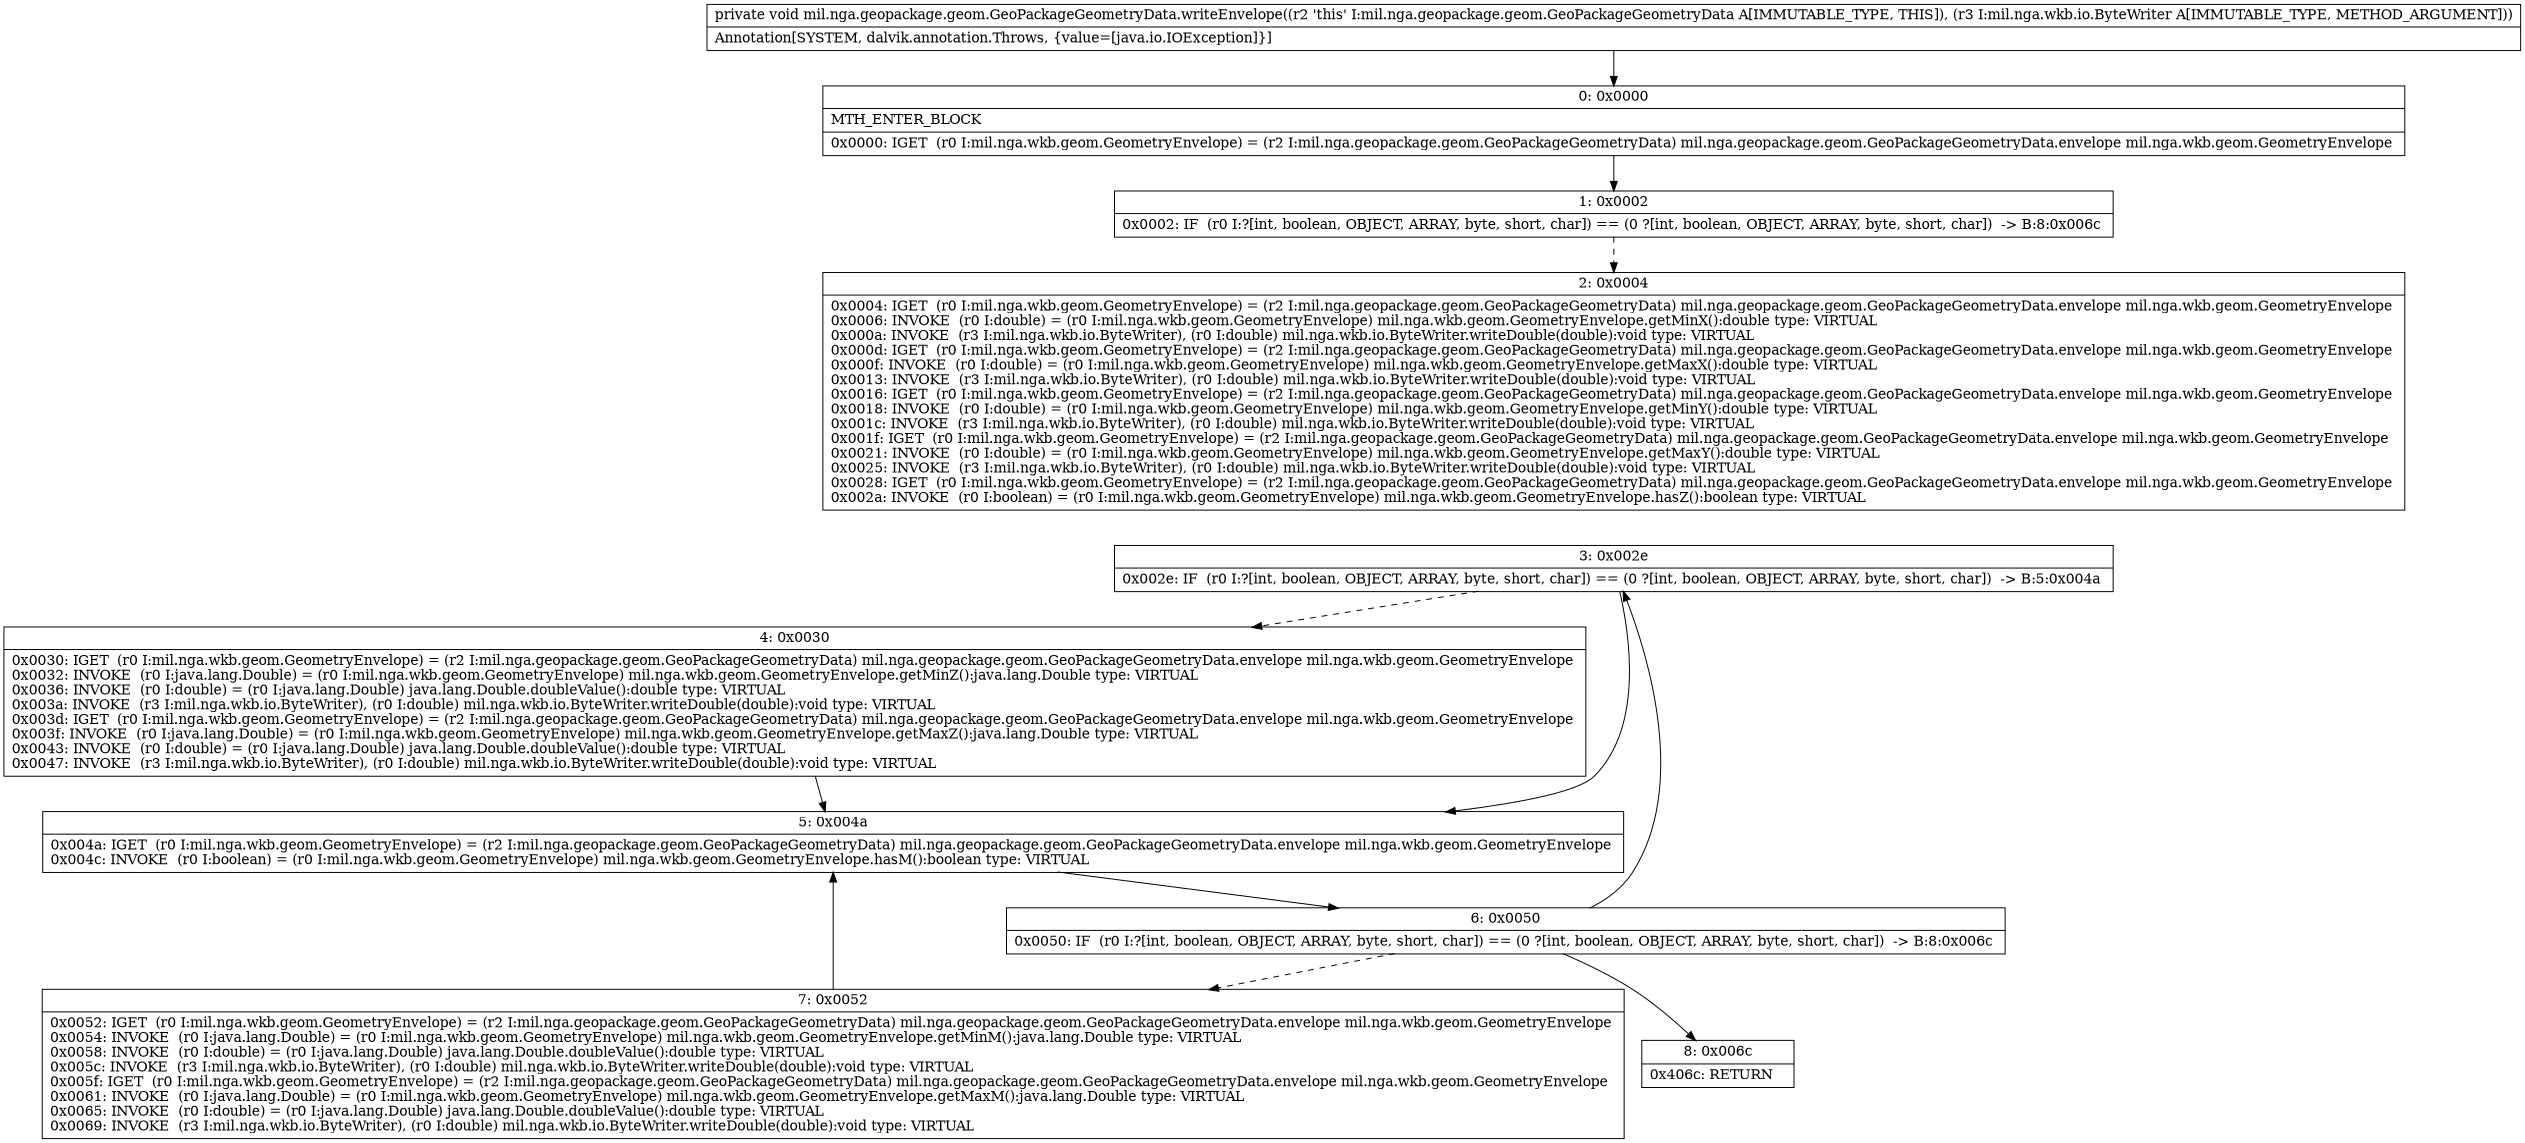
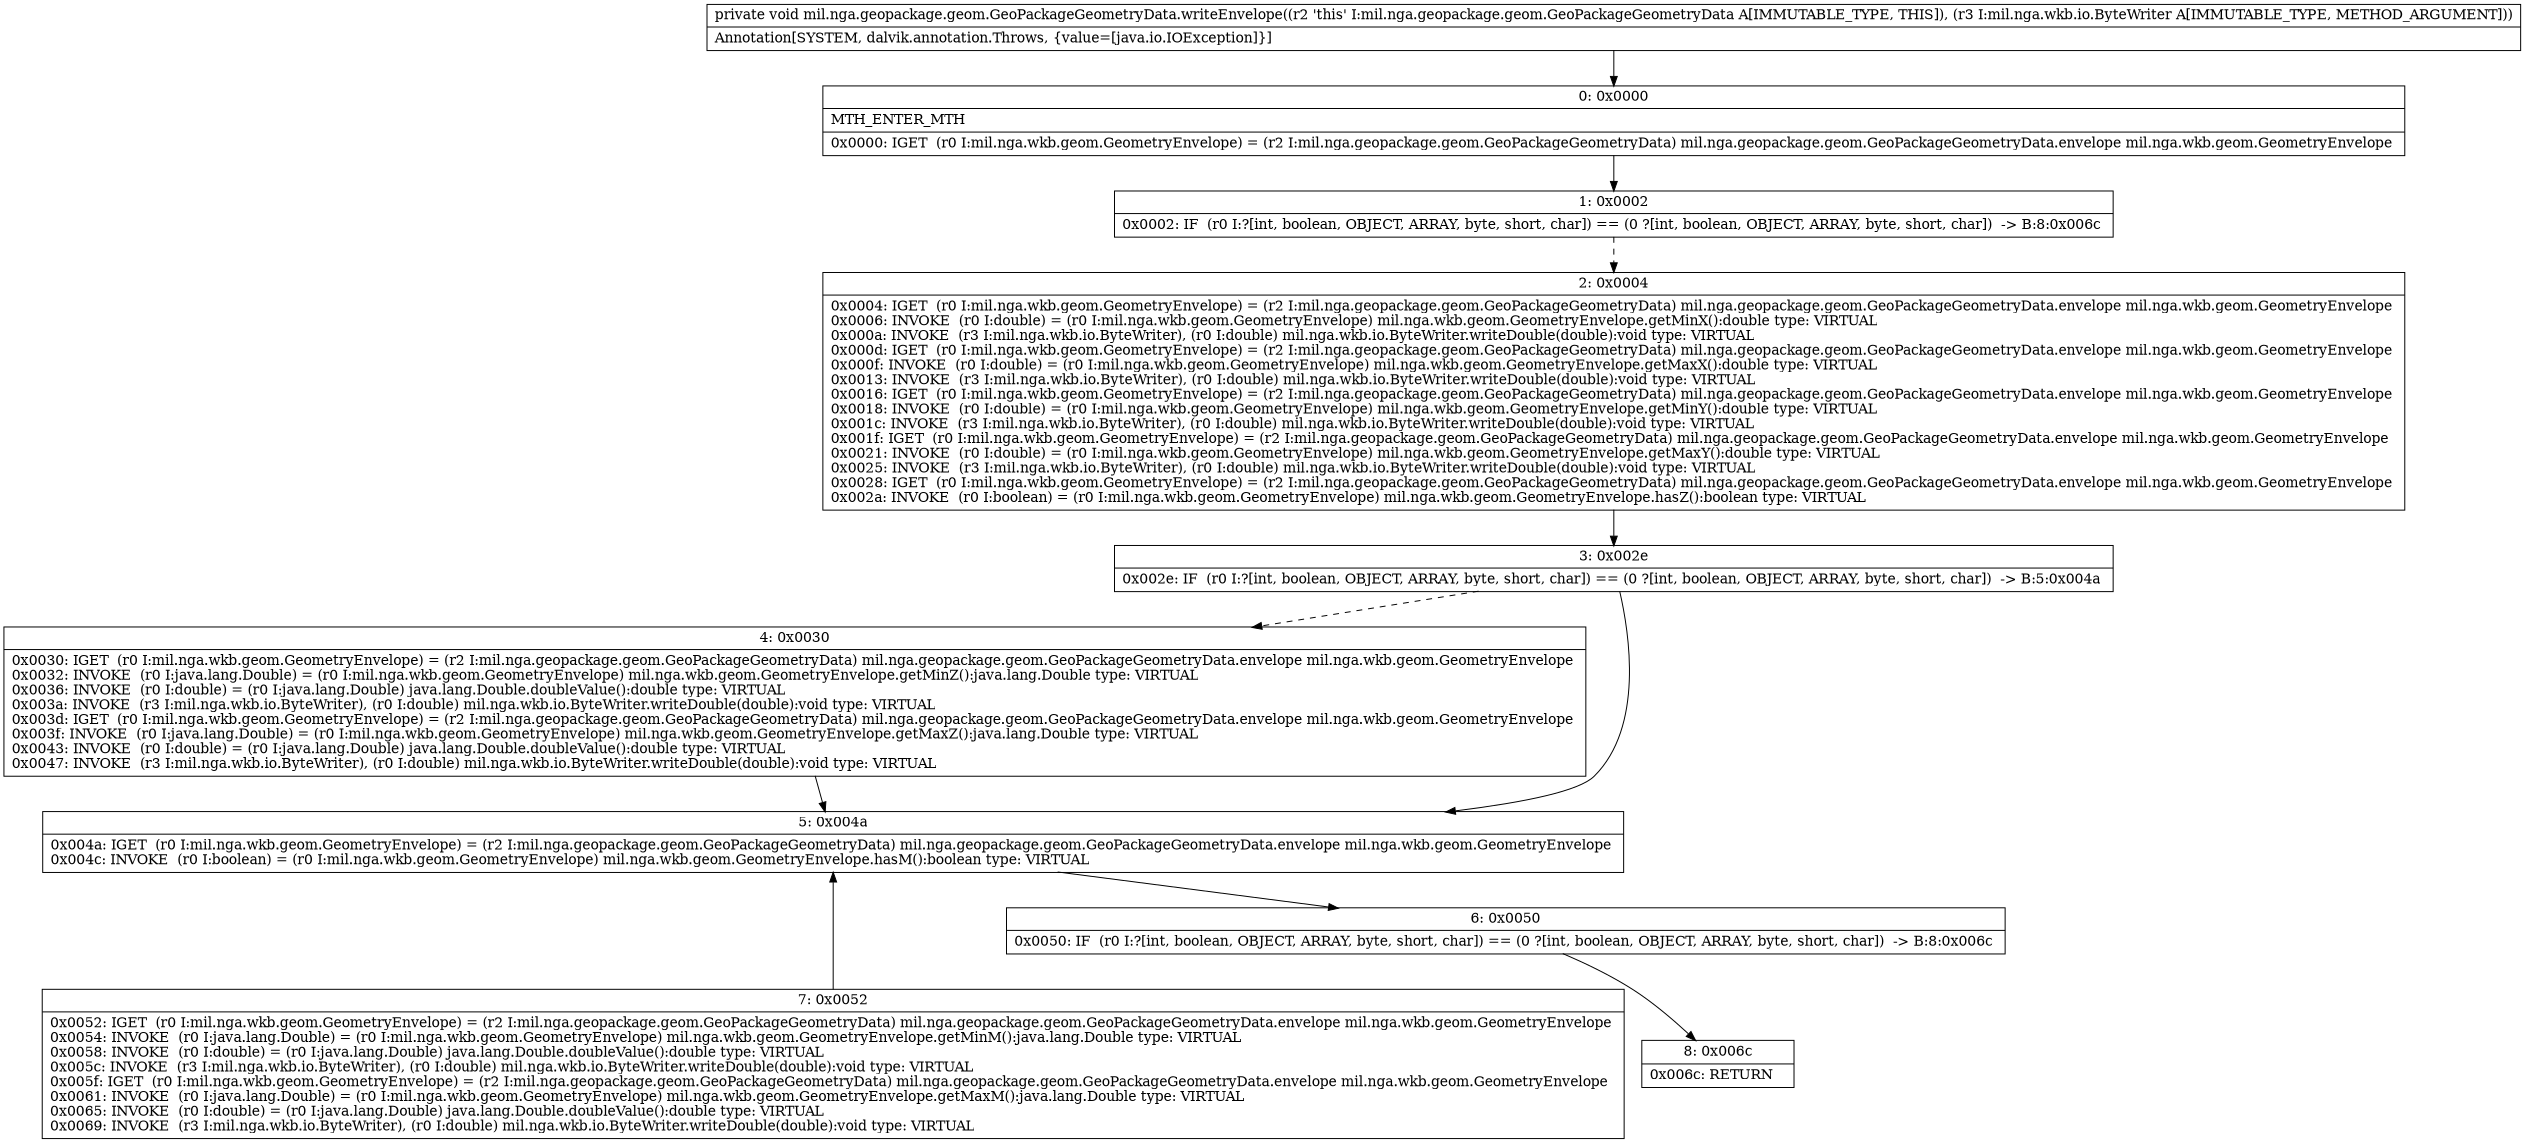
node "0: 0x0000": text "MTH_ENTER_BLOCK" -> "MTH_ENTER_MTH"
edge "6: 0x0050" -> "3: 0x002e": now "2: 0x0004" -> "3: 0x002e"
edge "6: 0x0050" -> "7: 0x0052": removed
node "8: 0x006c": text "0x406c: RETURN" -> "0x006c: RETURN"
